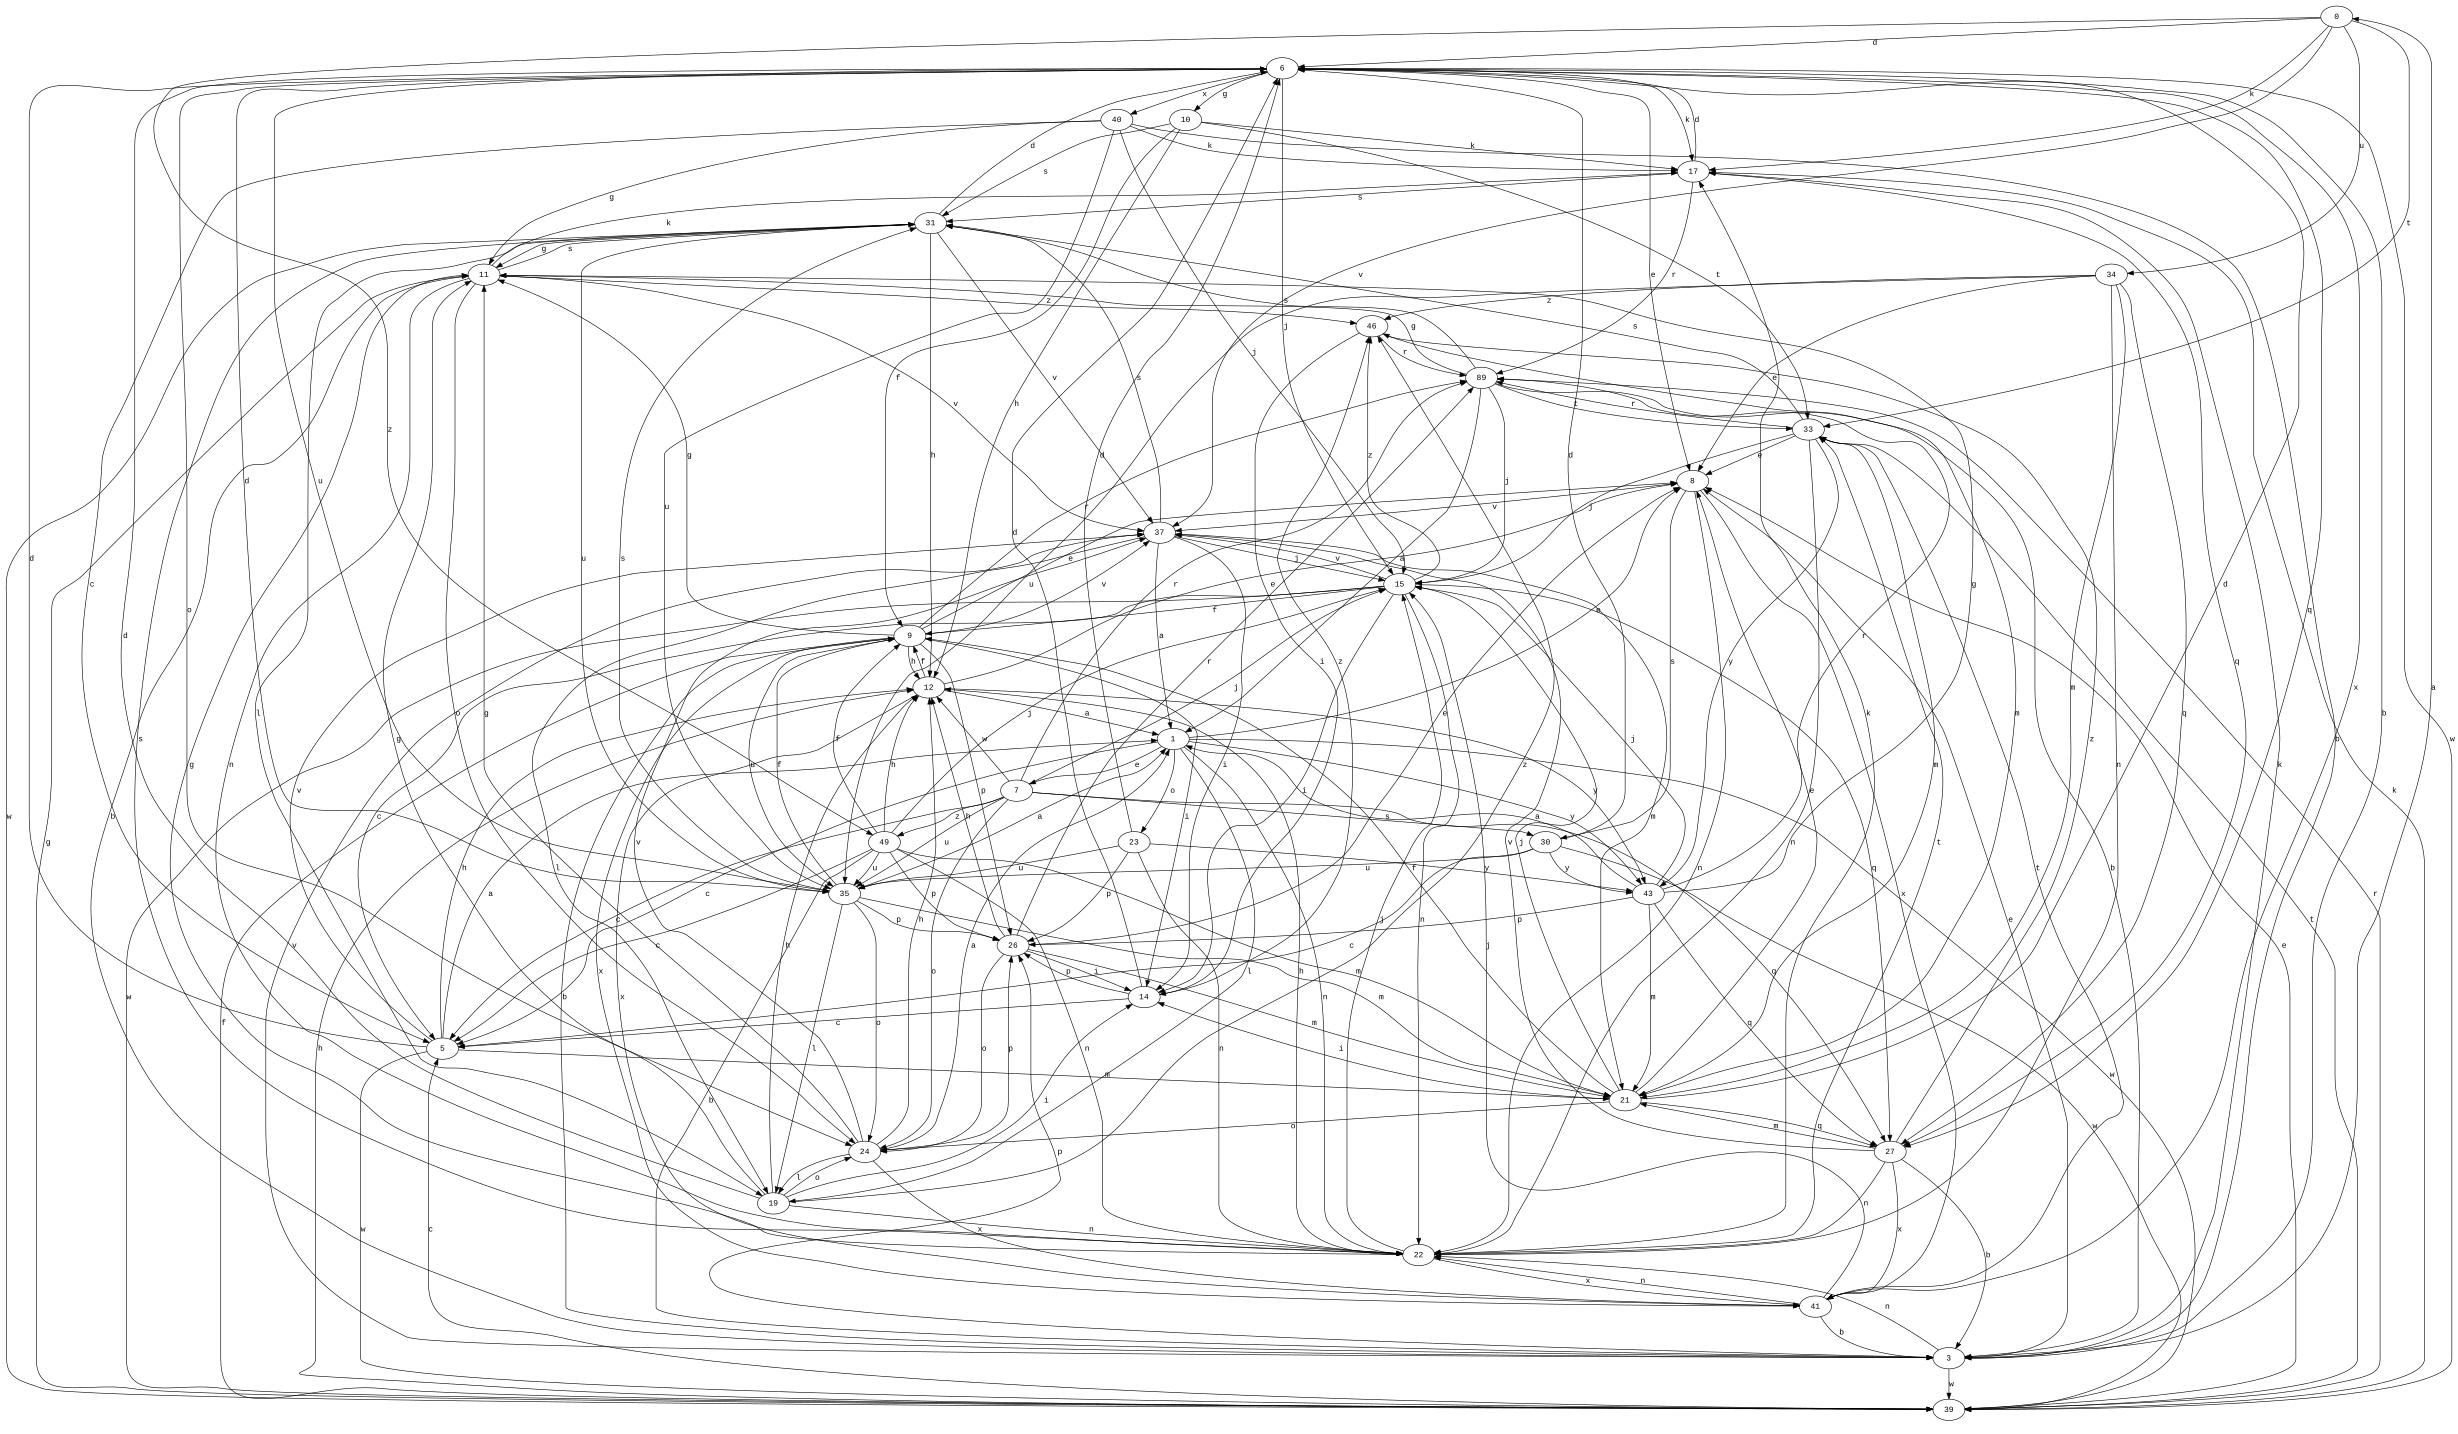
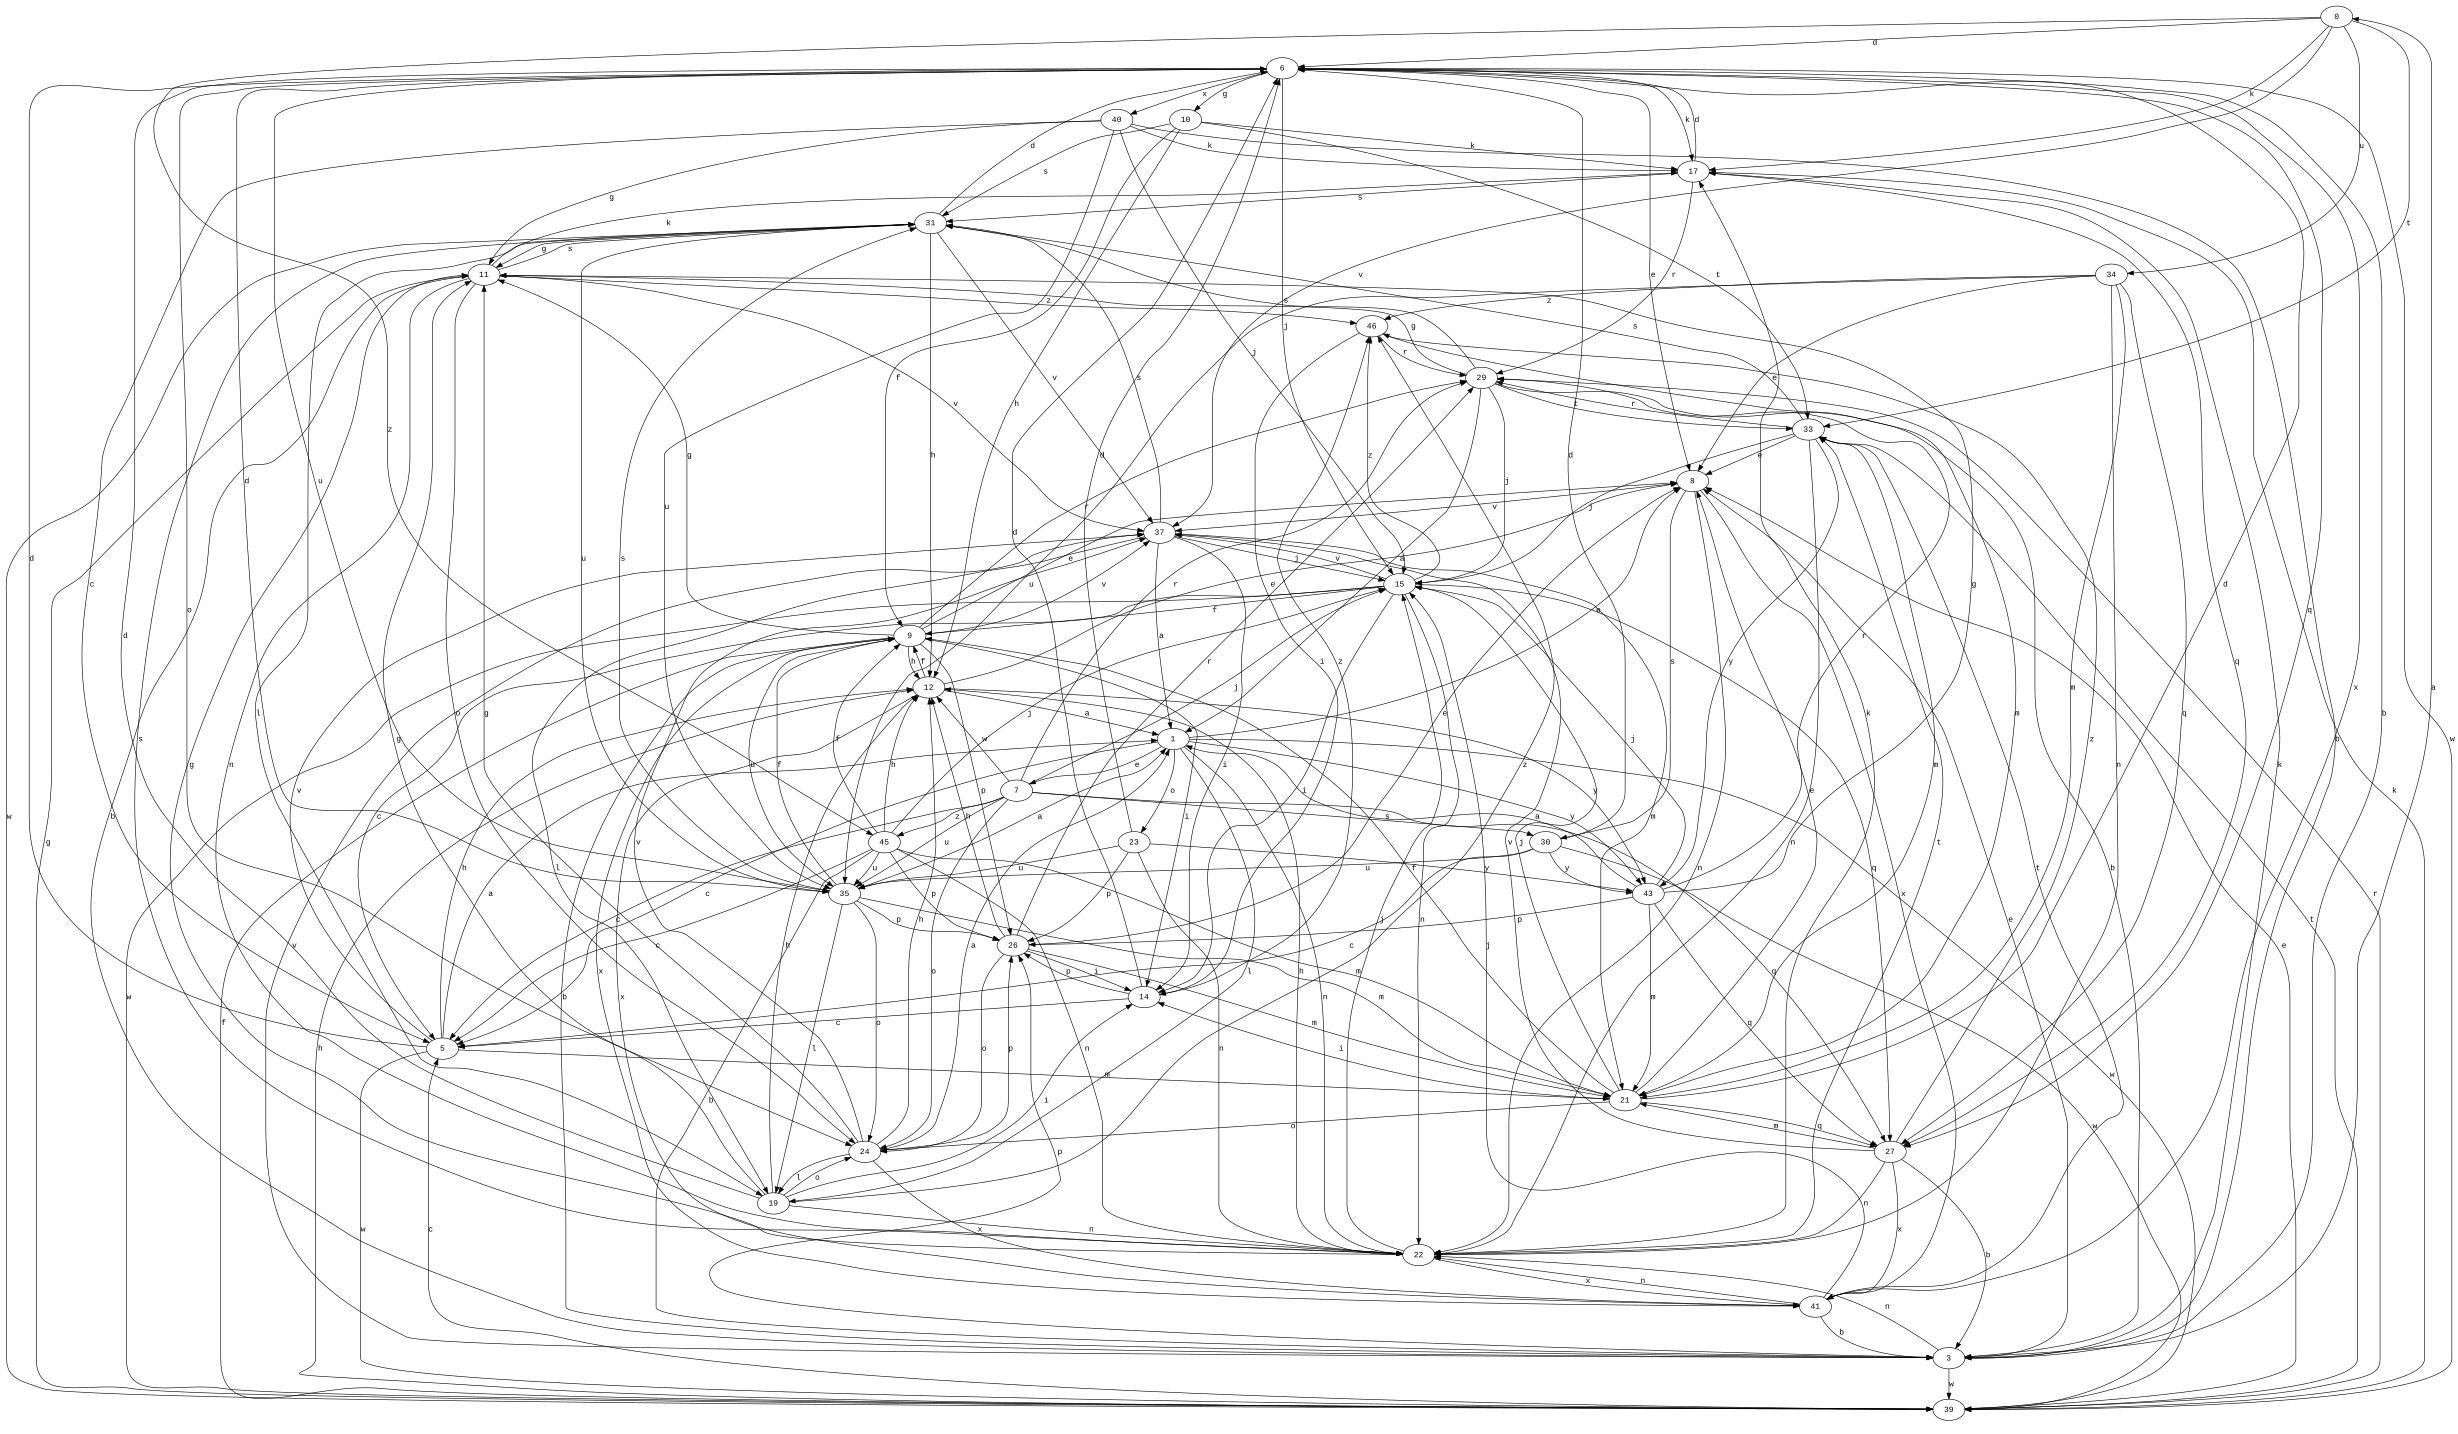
node "89": label "89" -> "29"
node "49": label "49" -> "45"
